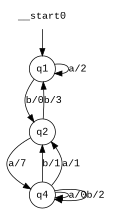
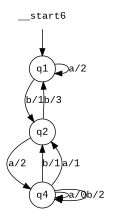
node "__start0": label "__start0" -> "__start6"
edge "q1" -> "q2": label "b/0" -> "b/1"
edge "q2" -> "q4": label "a/7" -> "a/2"
